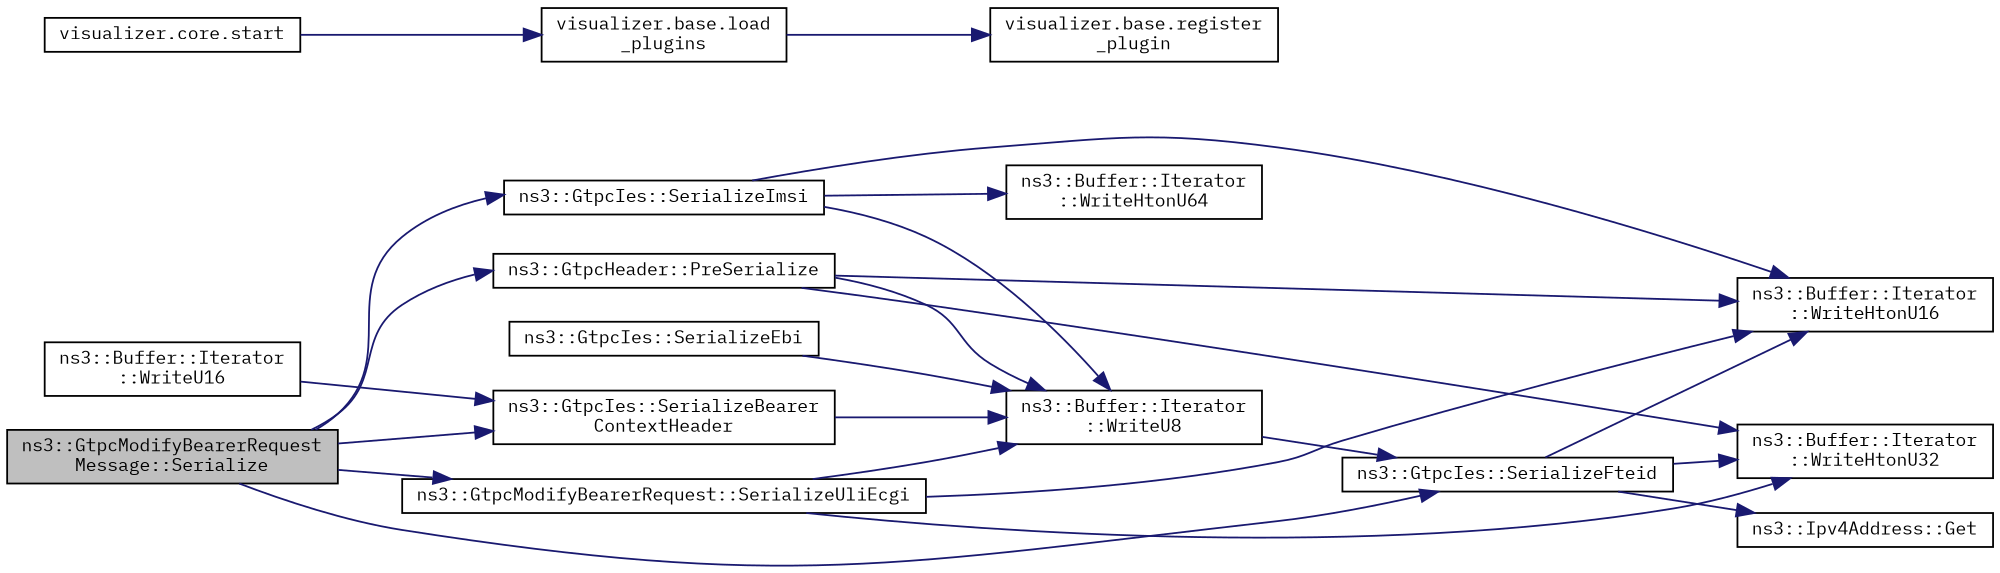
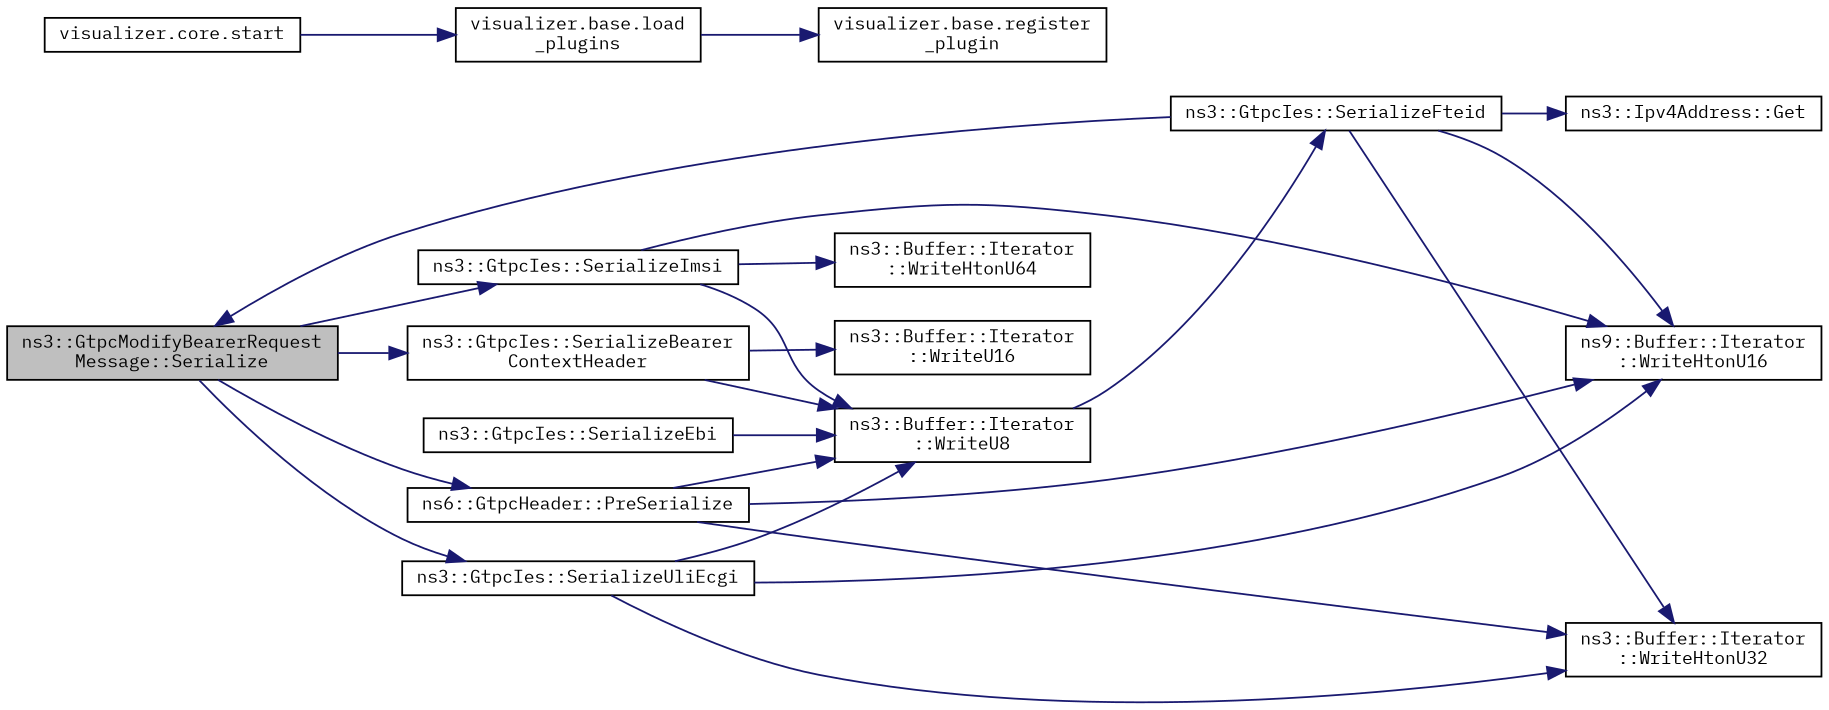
node "ns3::GtpcHeader::PreSerialize": label "ns3::GtpcHeader::PreSerialize" -> "ns6::GtpcHeader::PreSerialize"
node "ns3::Buffer::Iterator ::WriteHtonU16": label "ns3::Buffer::Iterator ::WriteHtonU16" -> "ns9::Buffer::Iterator ::WriteHtonU16"
edge "ns3::Buffer::Iterator ::WriteU16" -> "ns3::GtpcIes::SerializeBearer ContextHeader": reversed
node "ns3::GtpcModifyBearerRequest::SerializeUliEcgi": label "ns3::GtpcModifyBearerRequest::SerializeUliEcgi" -> "ns3::GtpcIes::SerializeUliEcgi"
edge "ns3::GtpcModifyBearerRequest Message::Serialize" -> "ns3::GtpcIes::SerializeFteid": reversed
